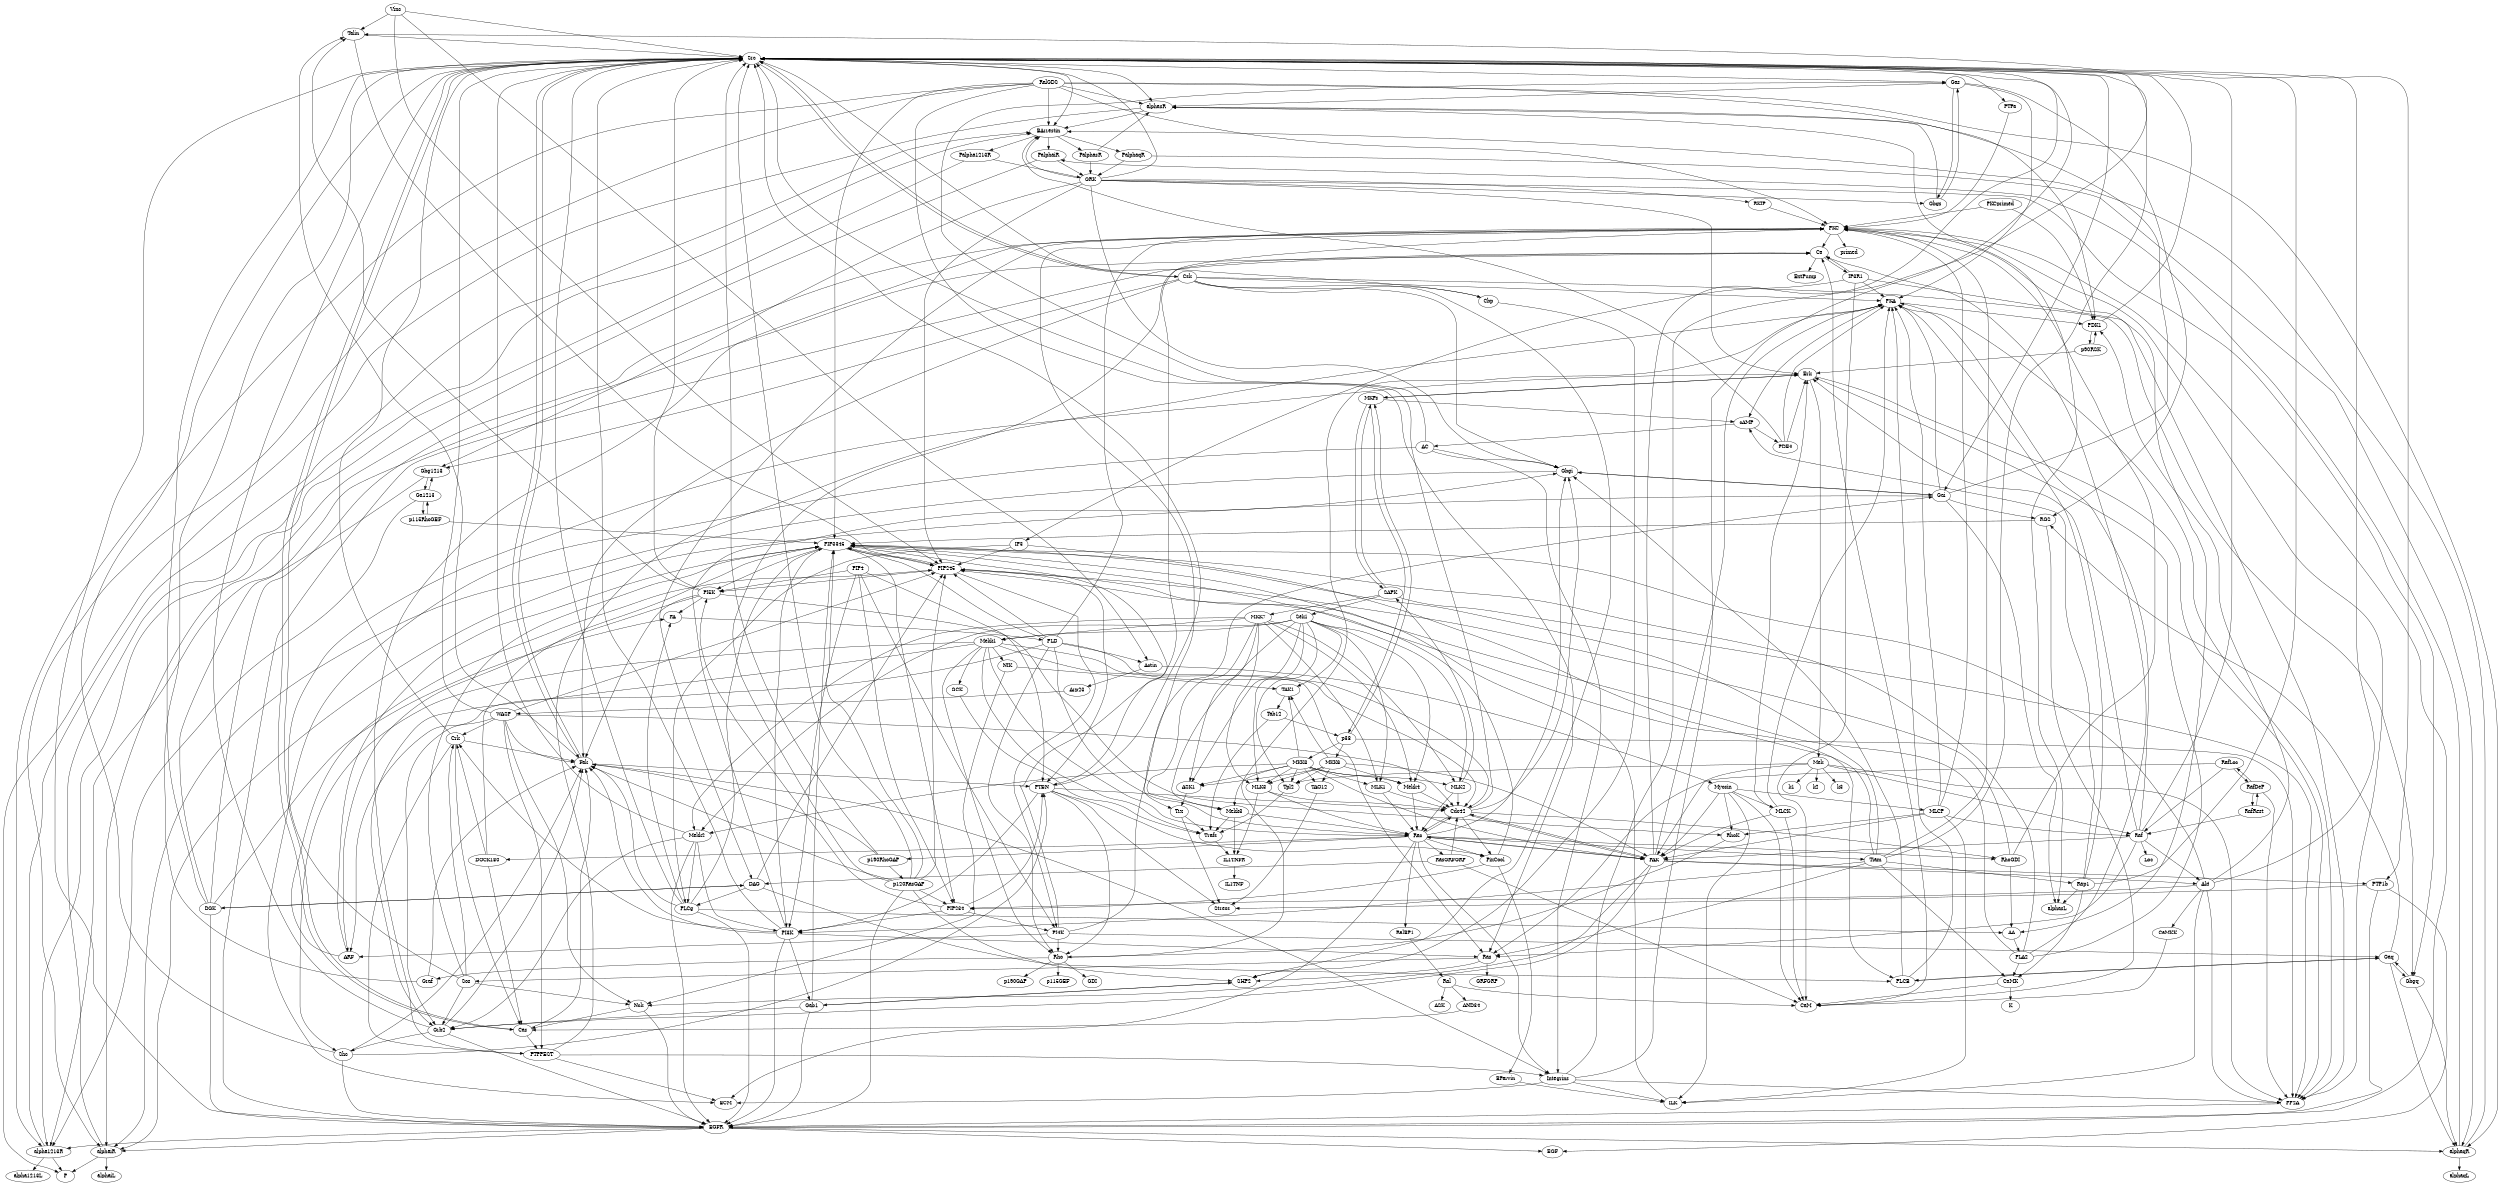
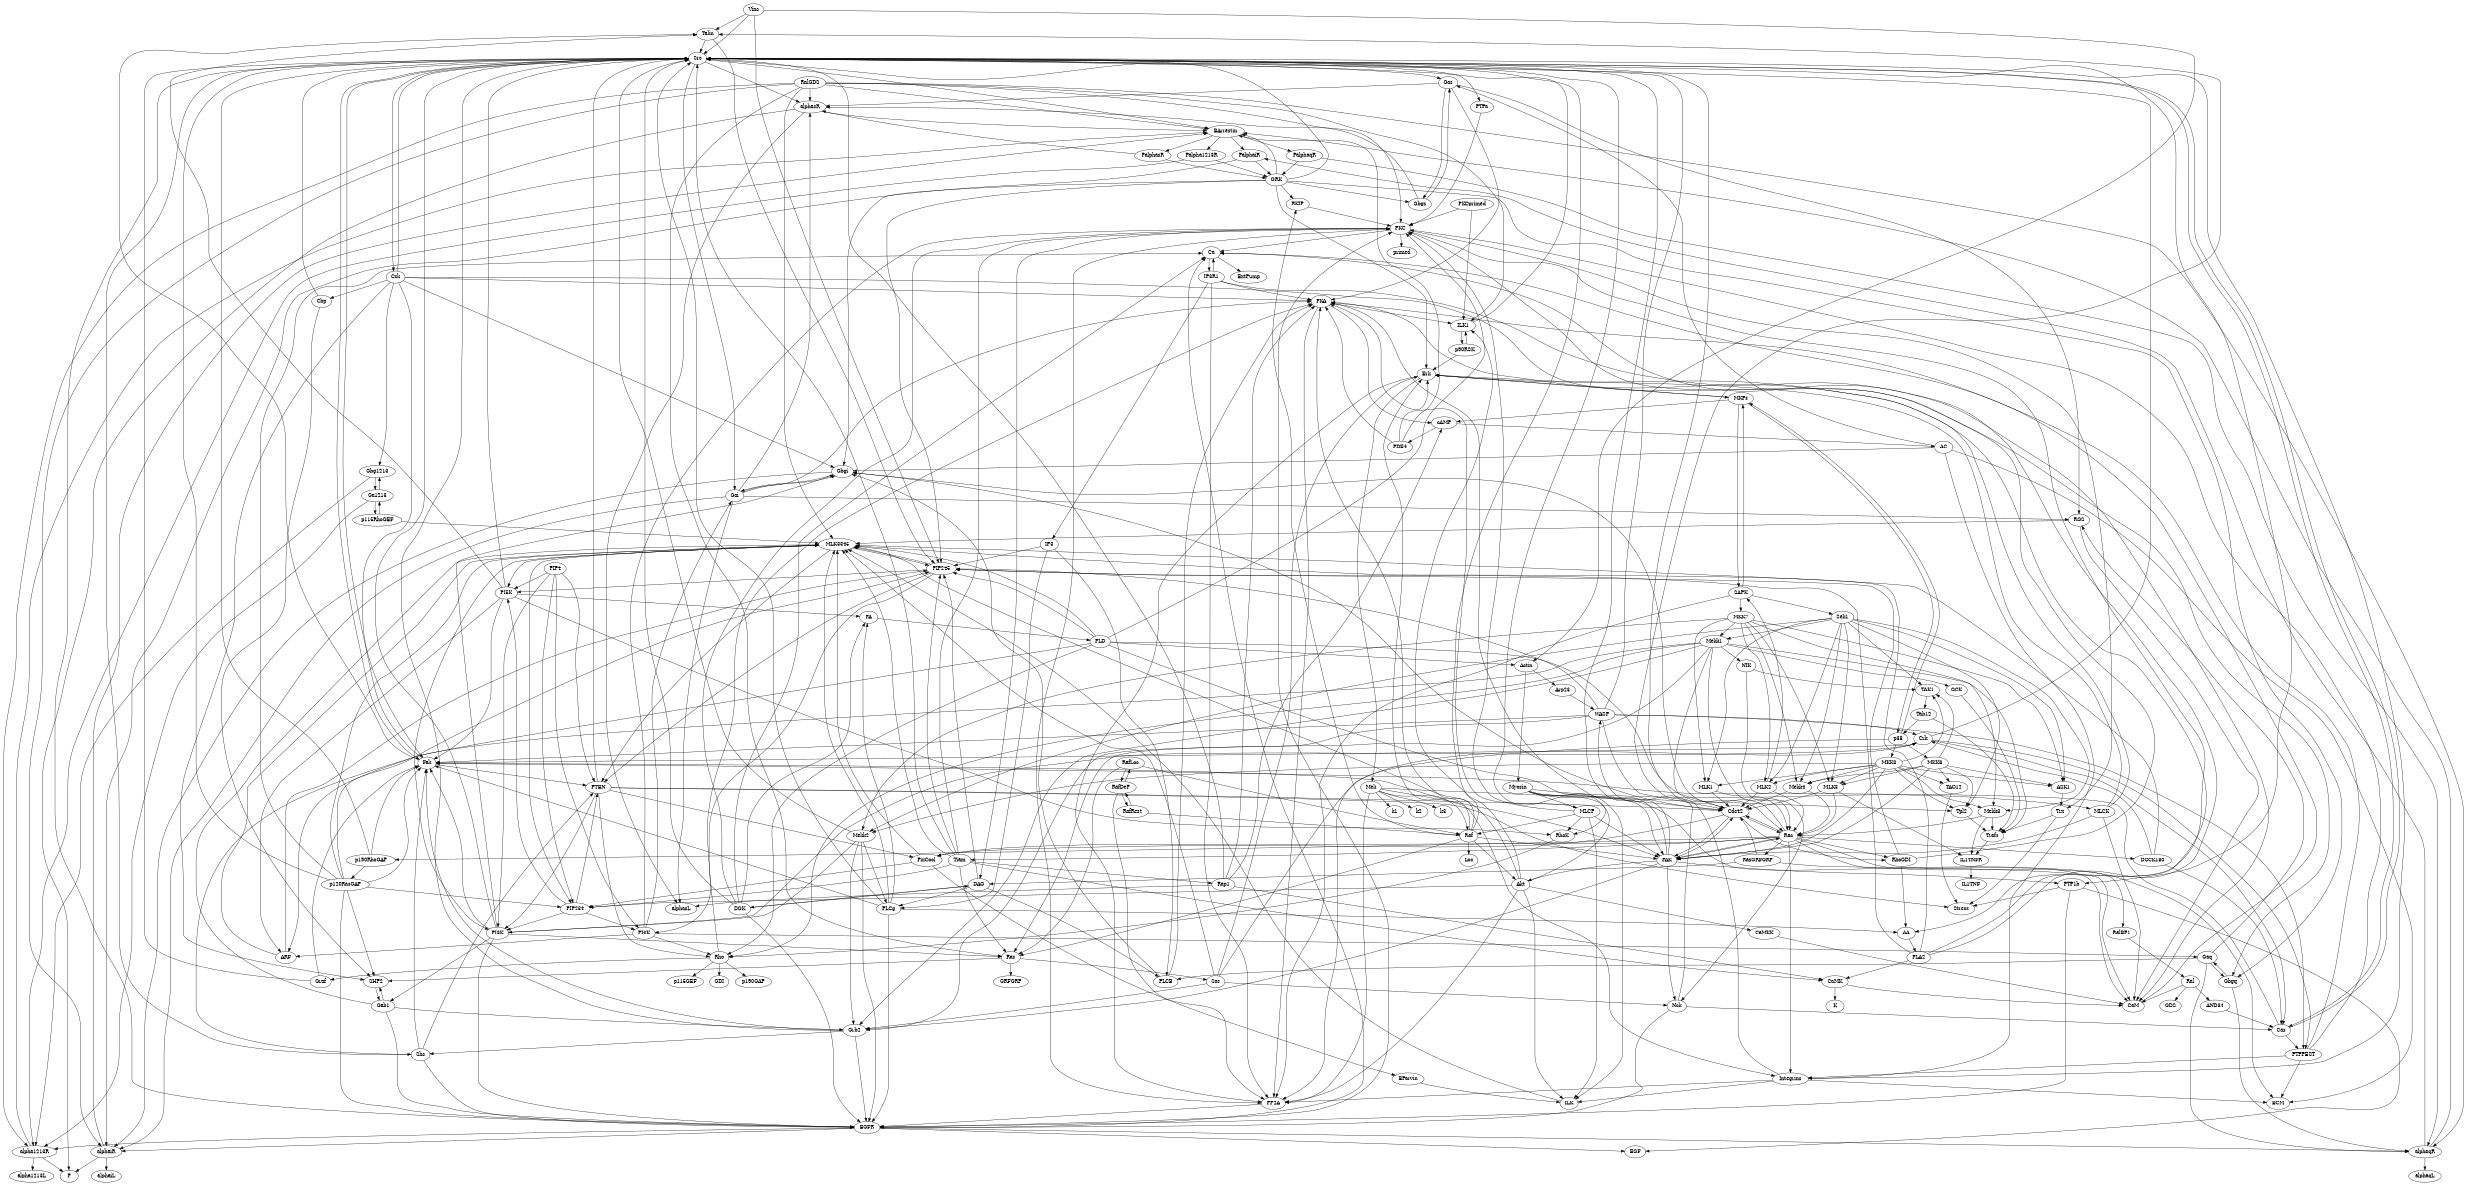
edge "GRK" -> "Gbg1213": removed
node "PDK1": label "PDK1" -> "ILK1"
node "PIP3345": label "PIP3345" -> "MLK3345"
edge "Raf" -> "RKIP": added
edge "WASP" -> "Nck": reversed
edge "Tiam" -> "PI3K": now "Tiam" -> "PIP234"
edge "PLCB" -> "Gaq": removed
node "ASK": label "ASK" -> "GDS"
